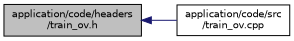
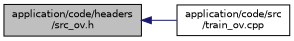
node "application/code/headers /train_ov.h": label "application/code/headers /train_ov.h" -> "application/code/headers /src_ov.h"
